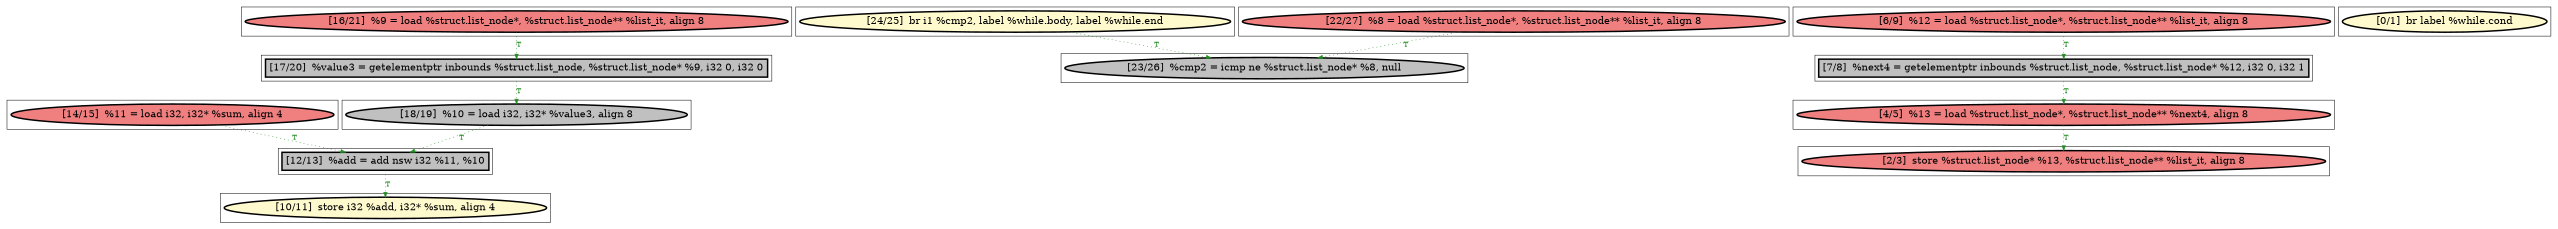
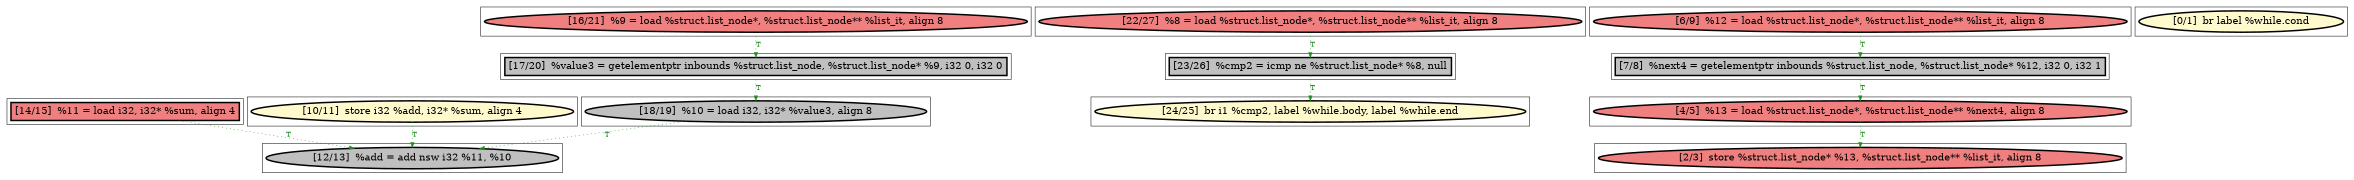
edge "[24/25]  br i1 %cmp2, label %while.body, label %while.end" -> "[23/26]  %cmp2 = icmp ne %struct.list_node* %8, null": reversed
node "[23/26]  %cmp2 = icmp ne %struct.list_node* %8, null": shape ellipse -> box
node "[14/15]  %11 = load i32, i32* %sum, align 4": shape ellipse -> box
node "[12/13]  %add = add nsw i32 %11, %10": shape box -> ellipse
edge "[12/13]  %add = add nsw i32 %11, %10" -> "[10/11]  store i32 %add, i32* %sum, align 4": reversed
